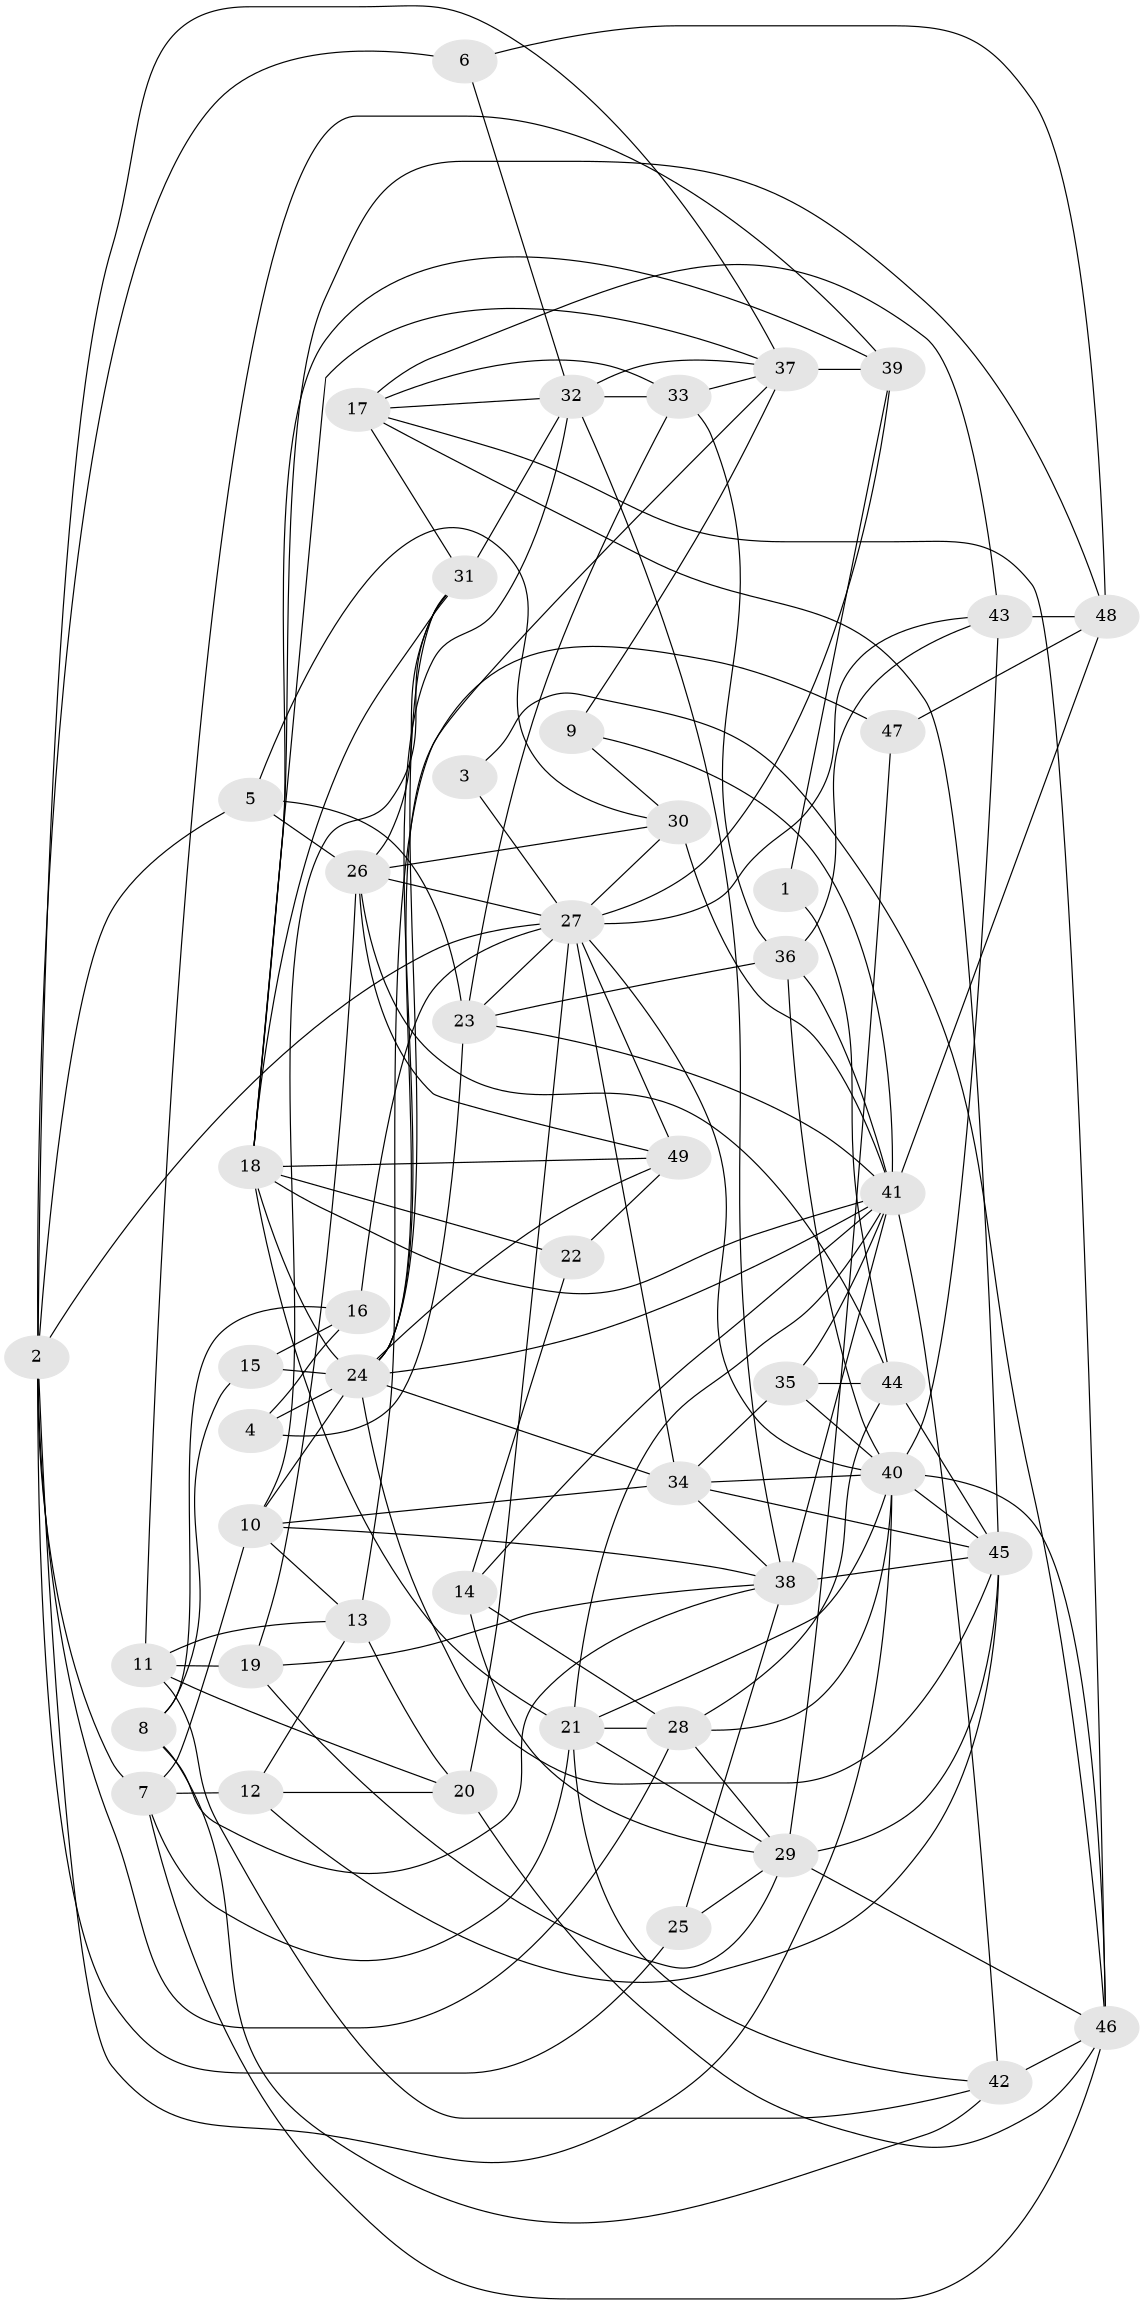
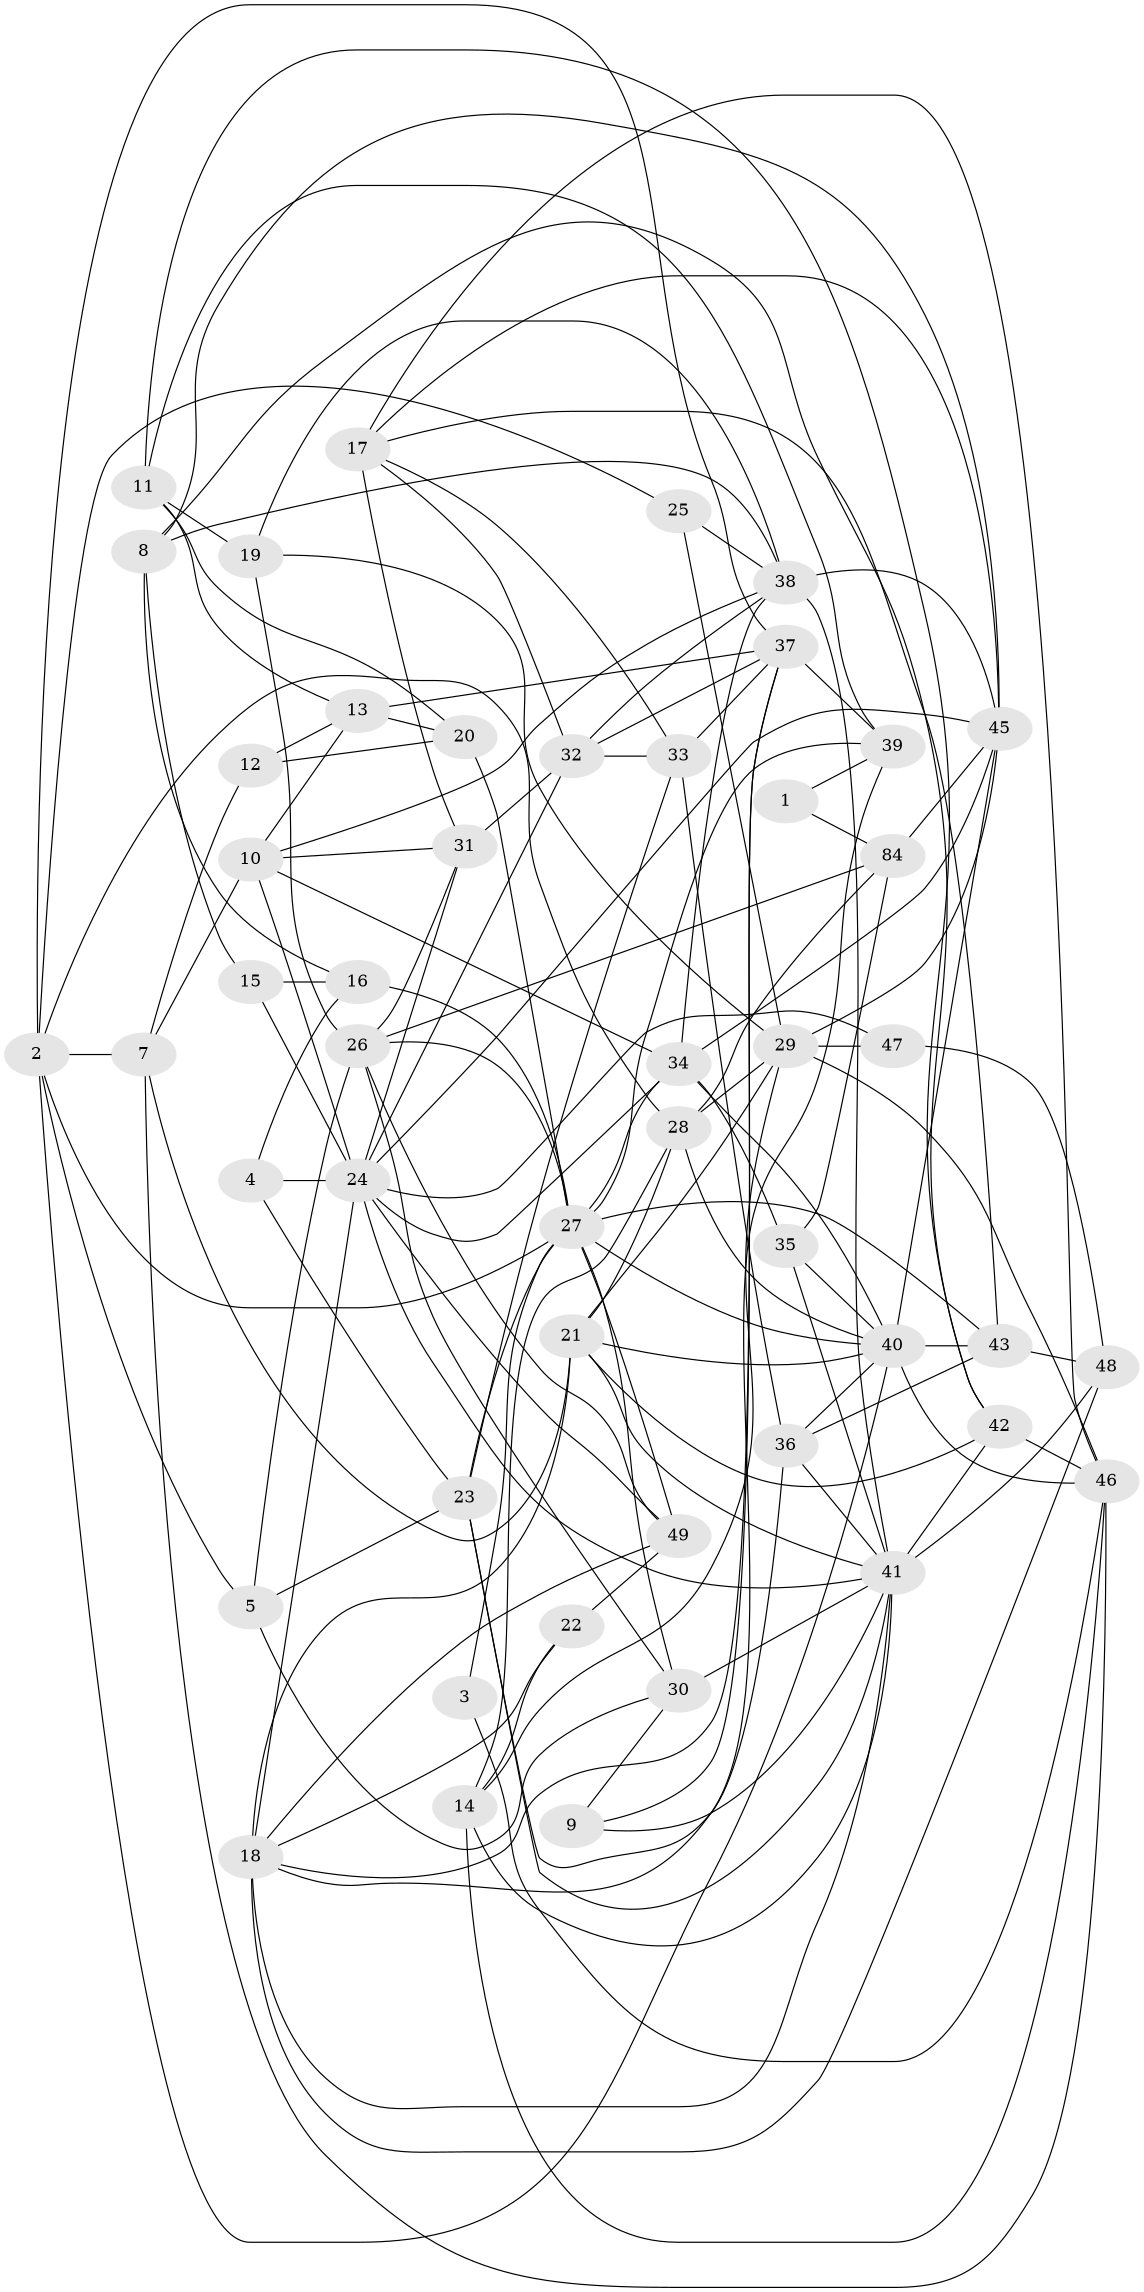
node "6": removed
edge "31" -- "18": removed
node "44": label "44" -> "84"
edge "45" -- "12": now "45" -- "8"
edge "20" -- "46": now "14" -- "46"
